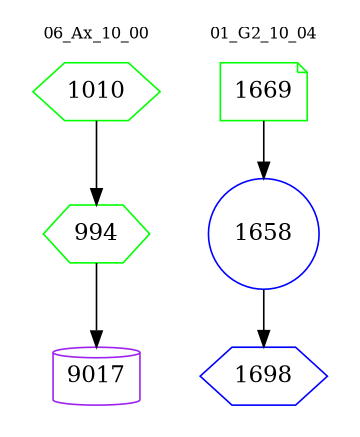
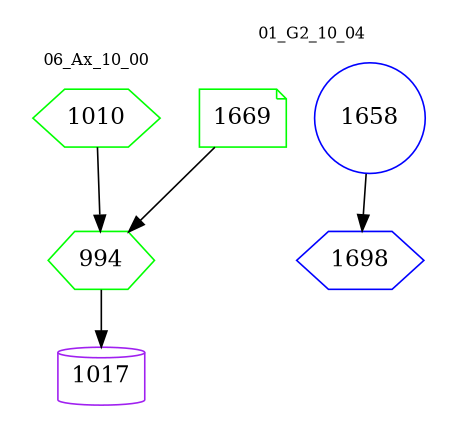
edge "1669" -> "1658": now "1669" -> "994"
node "9017": label "9017" -> "1017"
